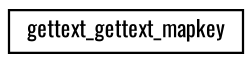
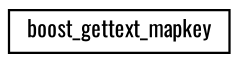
node "gettext_gettext_mapkey": label "gettext_gettext_mapkey" -> "boost_gettext_mapkey"
